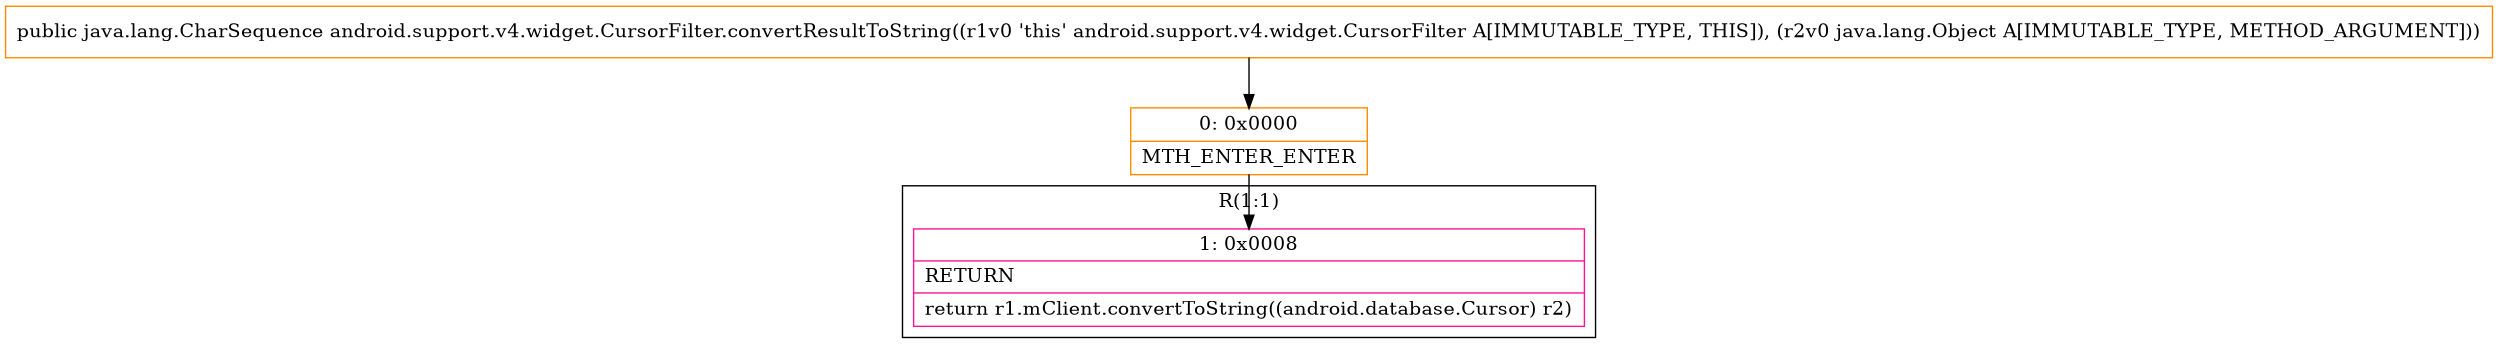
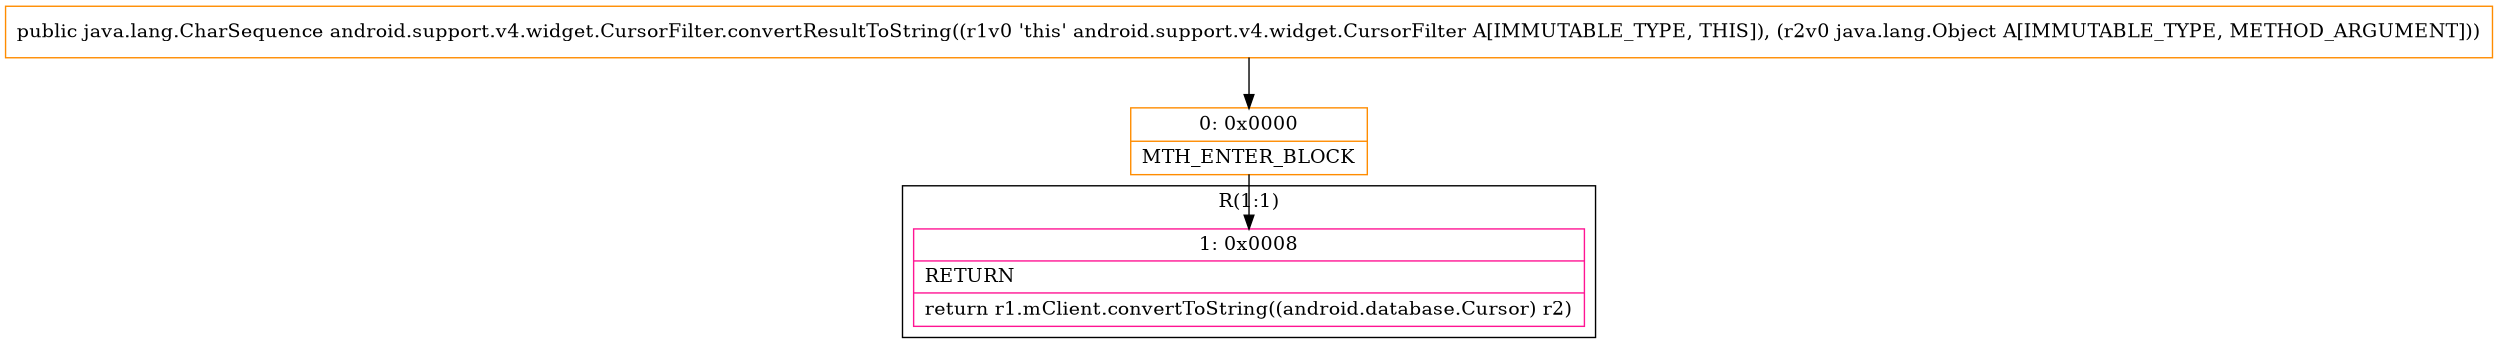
node "0: 0x0000": text "MTH_ENTER_ENTER" -> "MTH_ENTER_BLOCK"
